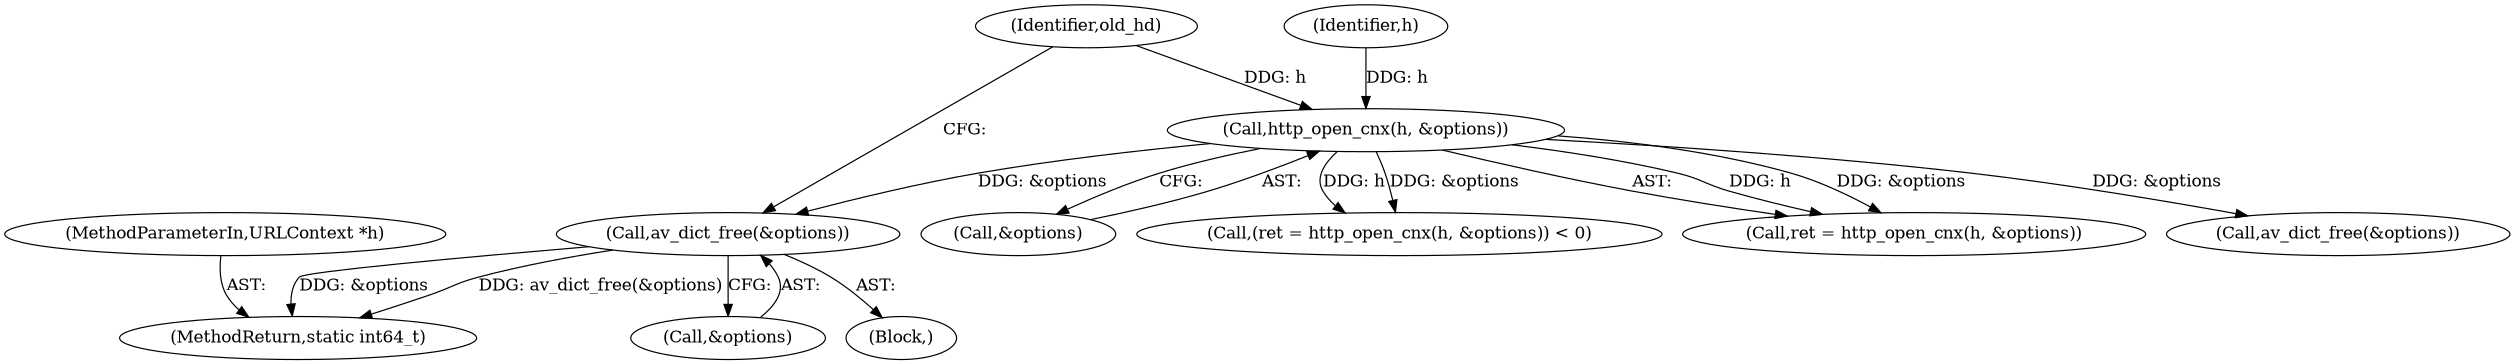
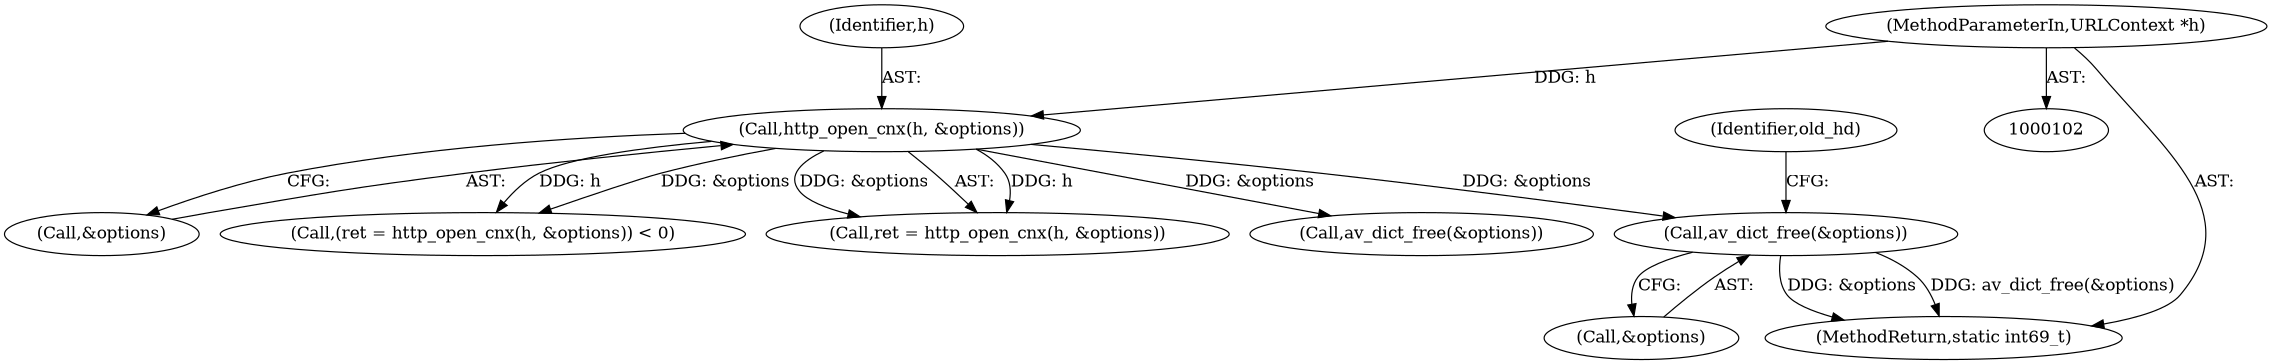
edge "(Identifier,old_hd)" -> "(Call,http_open_cnx(h, &options))": now "(MethodParameterIn,URLContext *h)" -> "(Call,http_open_cnx(h, &options))"
edge "(Identifier,h)" -> "(Call,http_open_cnx(h, &options))": label "DDG: h" -> "AST: "
node "1000102": added
node "(MethodReturn,static int64_t)": label "(MethodReturn,static int64_t)" -> "(MethodReturn,static int69_t)"
node "(Block,)": removed
